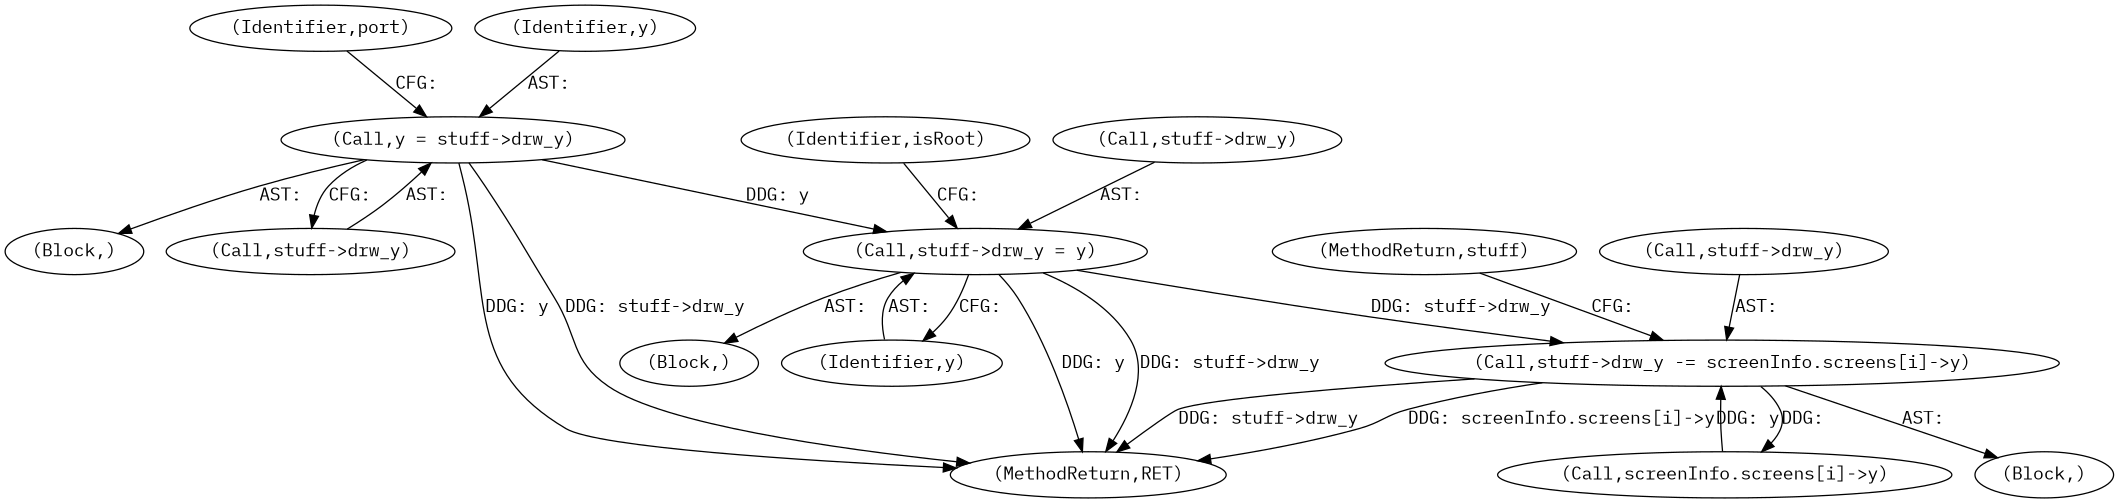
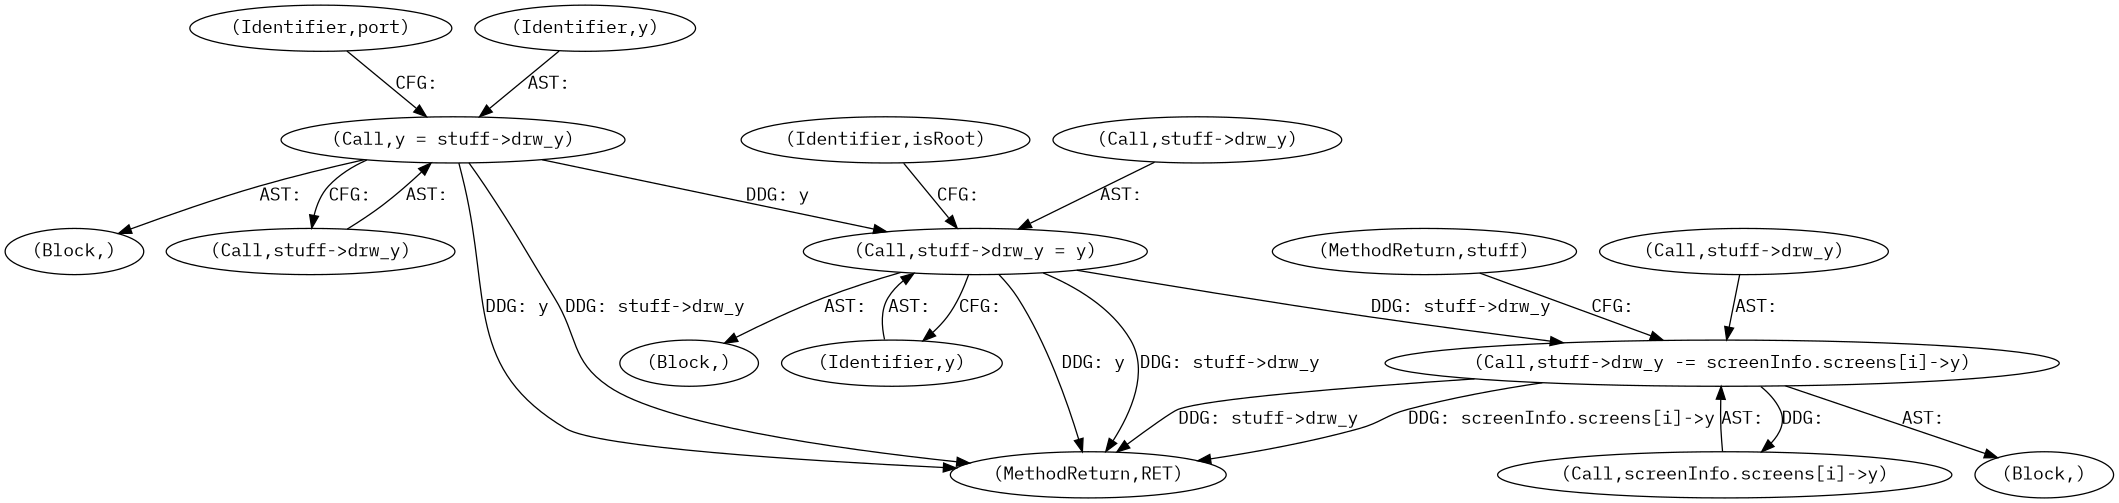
edge "(Call,screenInfo.screens[i]->y)" -> "(Call,stuff->drw_y -= screenInfo.screens[i]->y)": label "DDG: y" -> "AST: "
